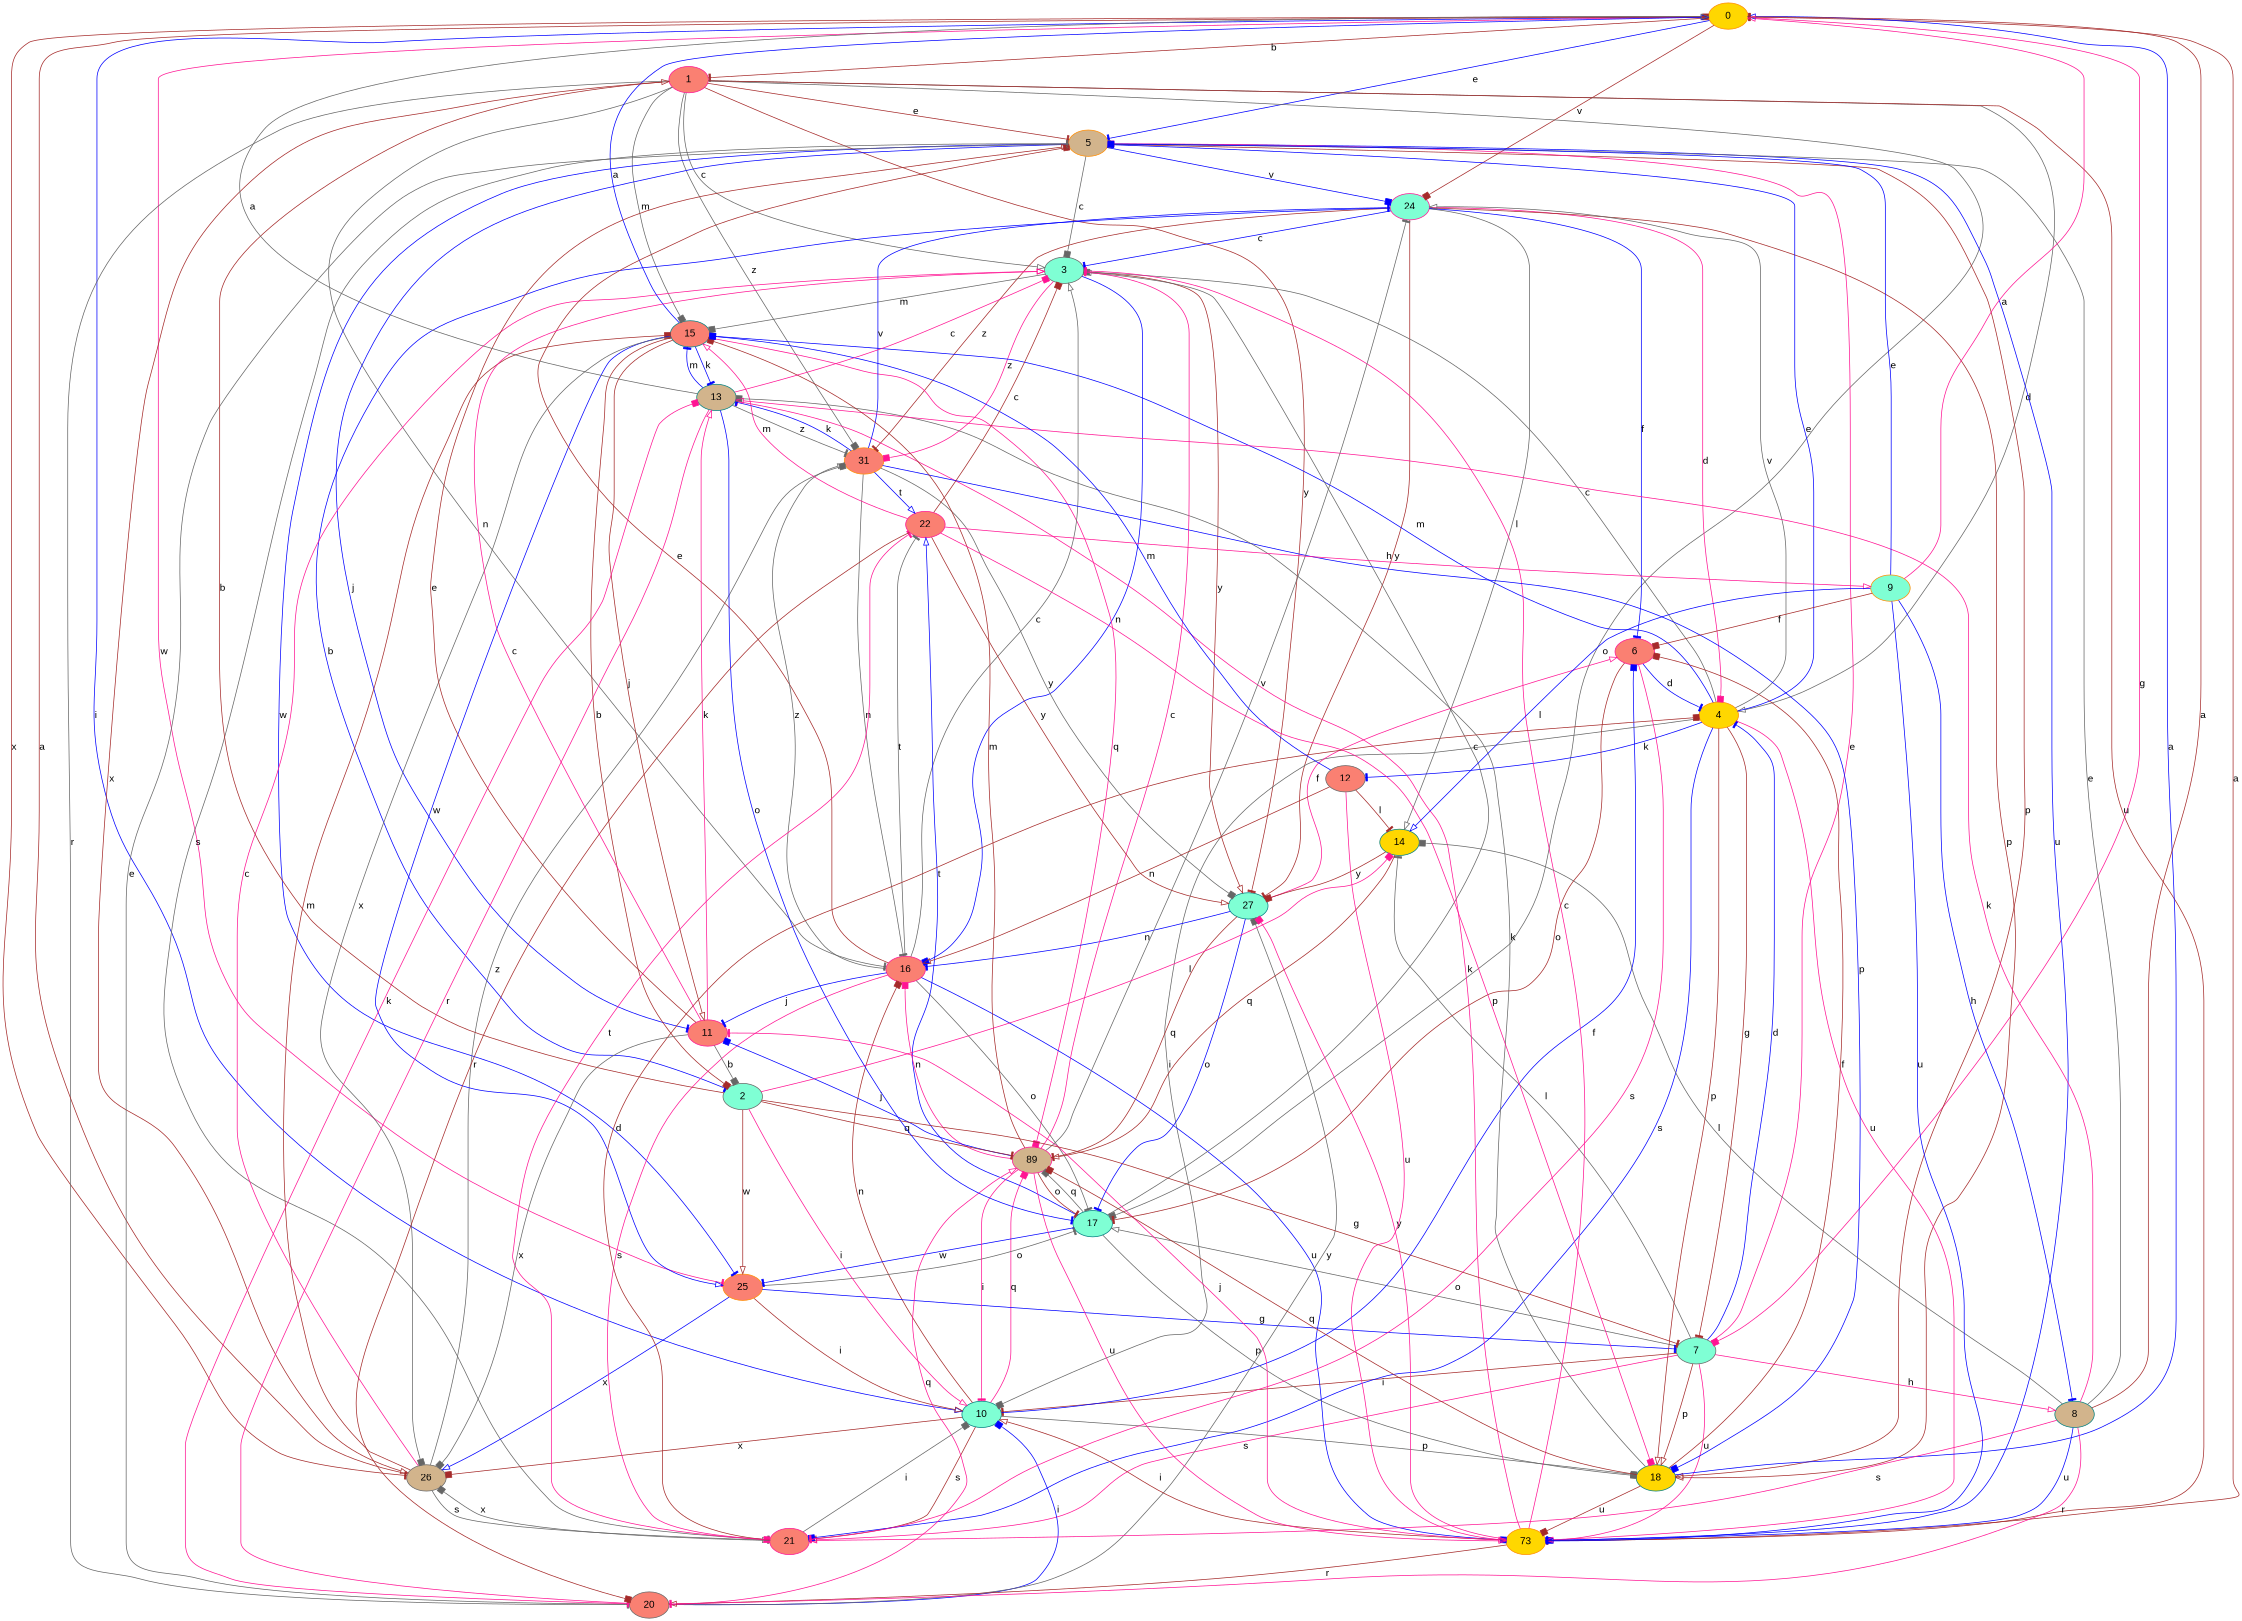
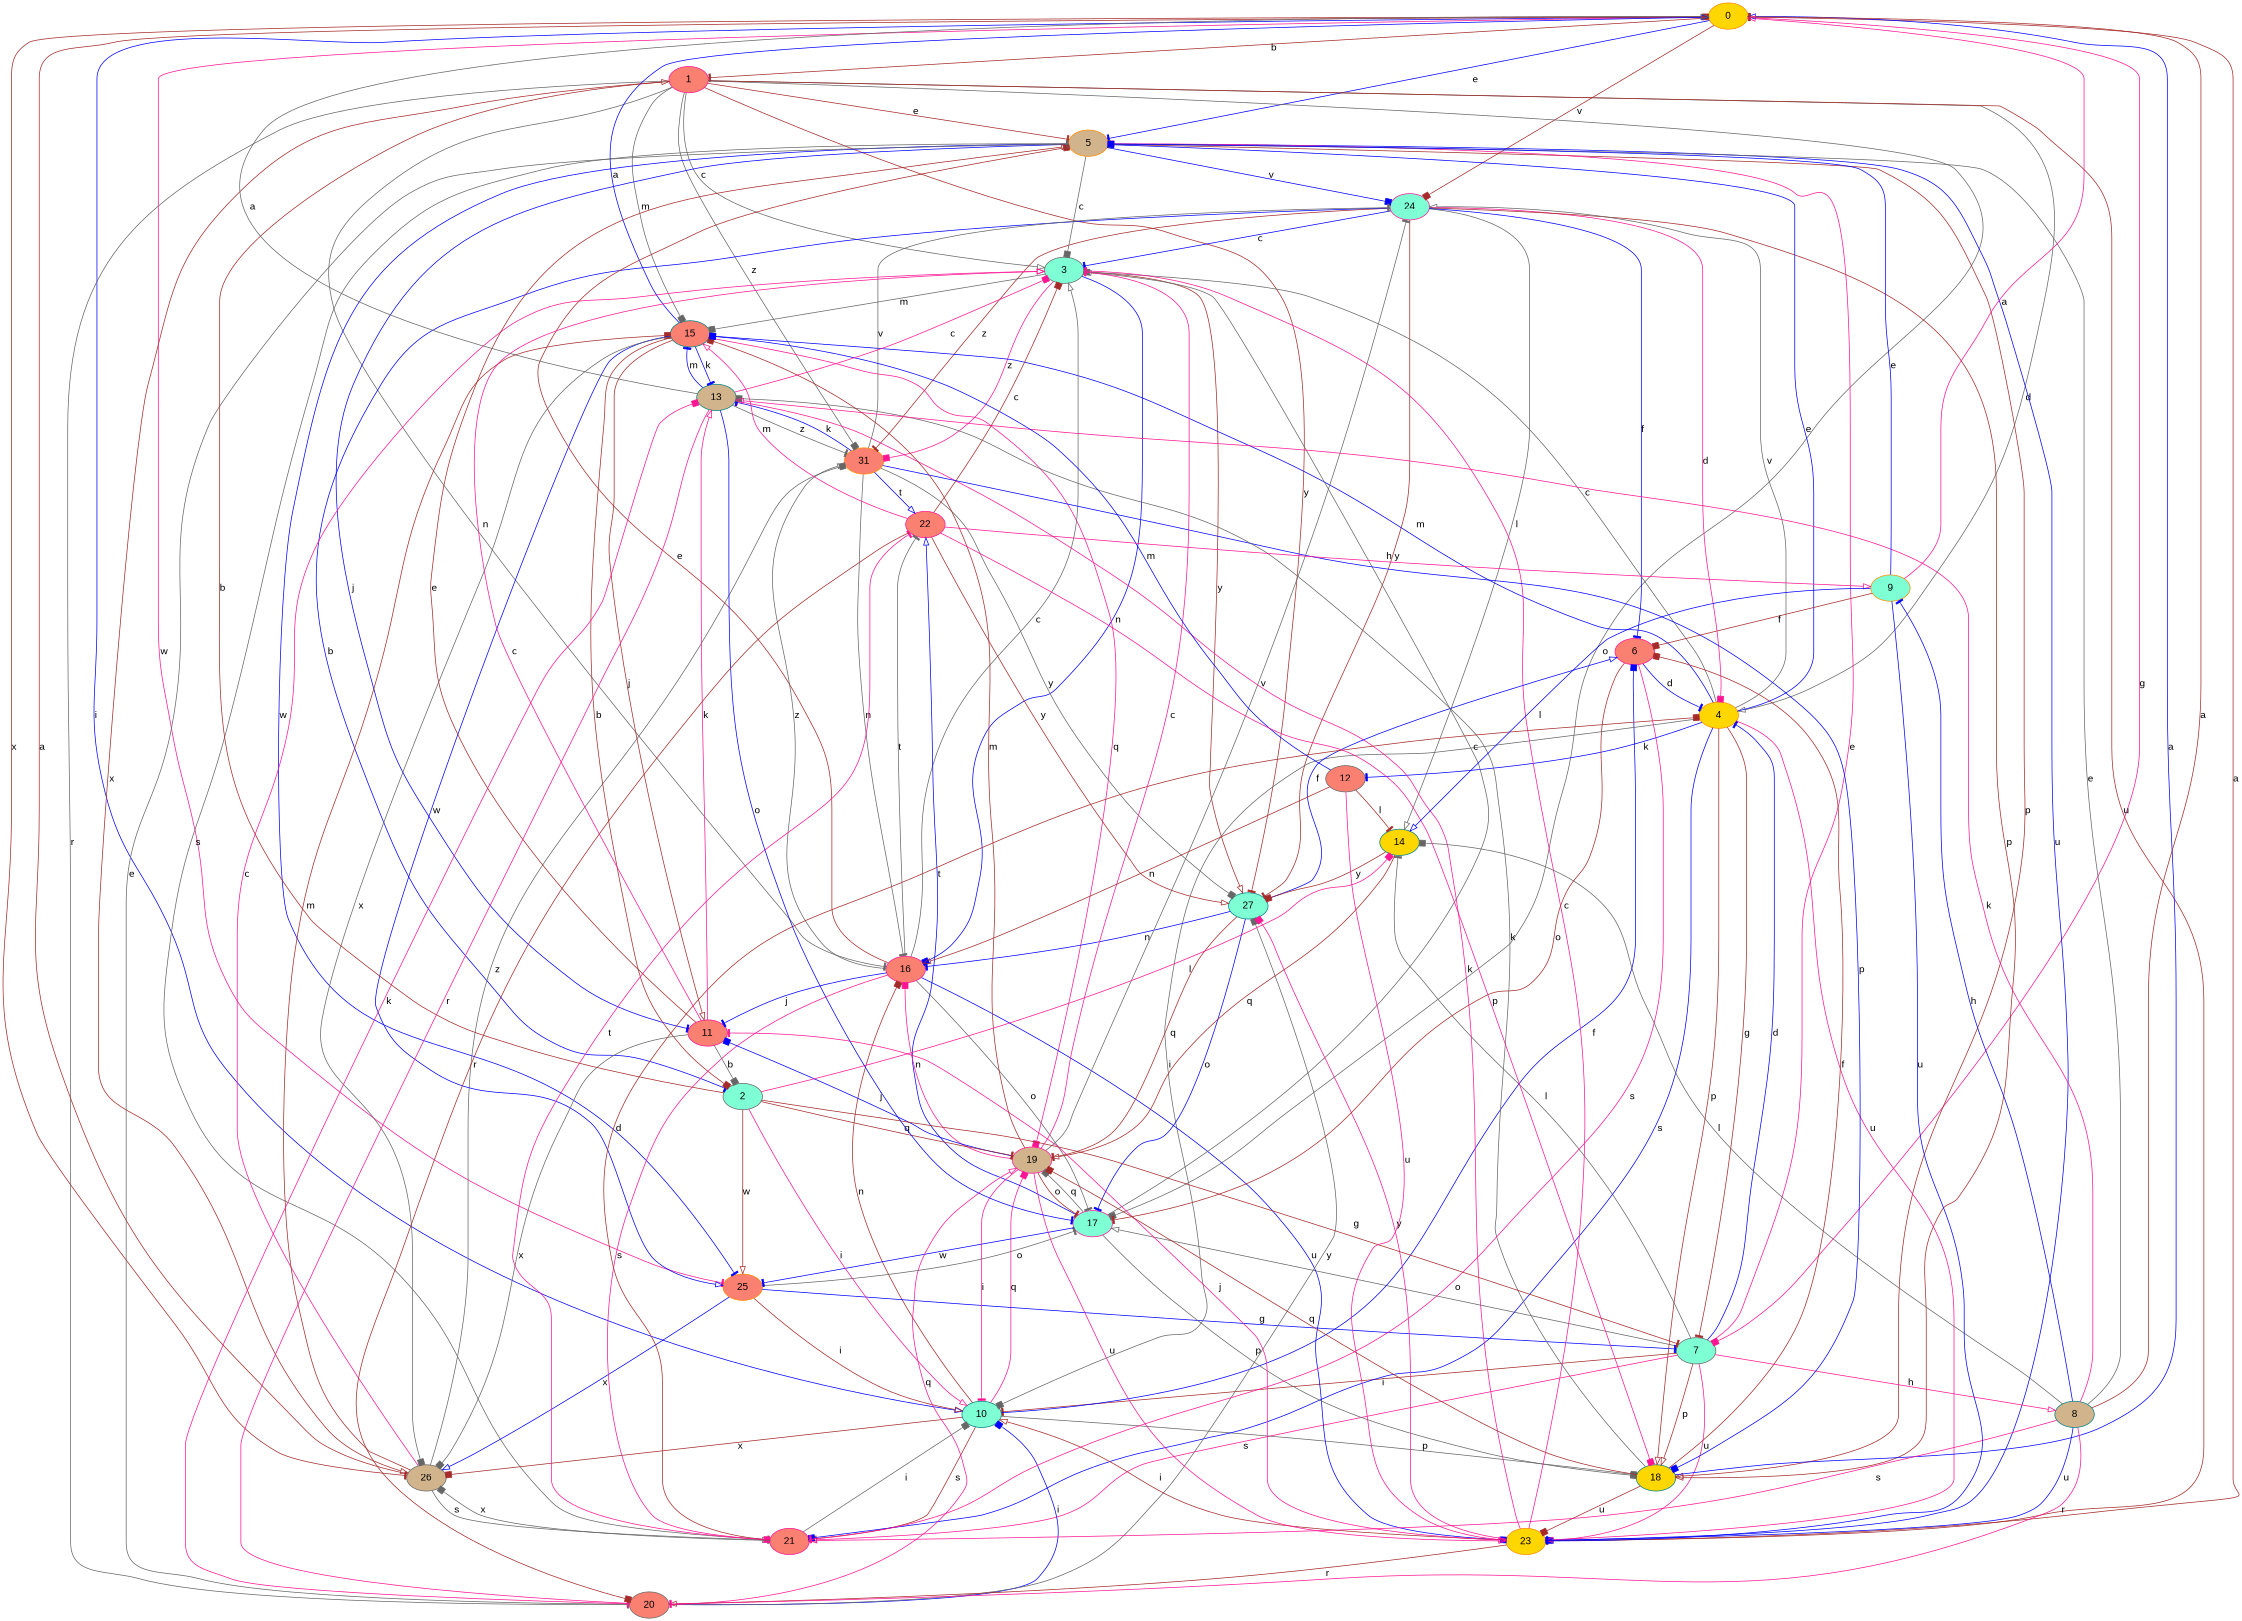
edge "31" -> "24": color blue -> gray40
edge "27" -> "6": color deeppink -> blue
edge "9" -> "8": reversed
node "89": label "89" -> "19"
node "17": color teal -> deeppink
node "73": label "73" -> "23"
